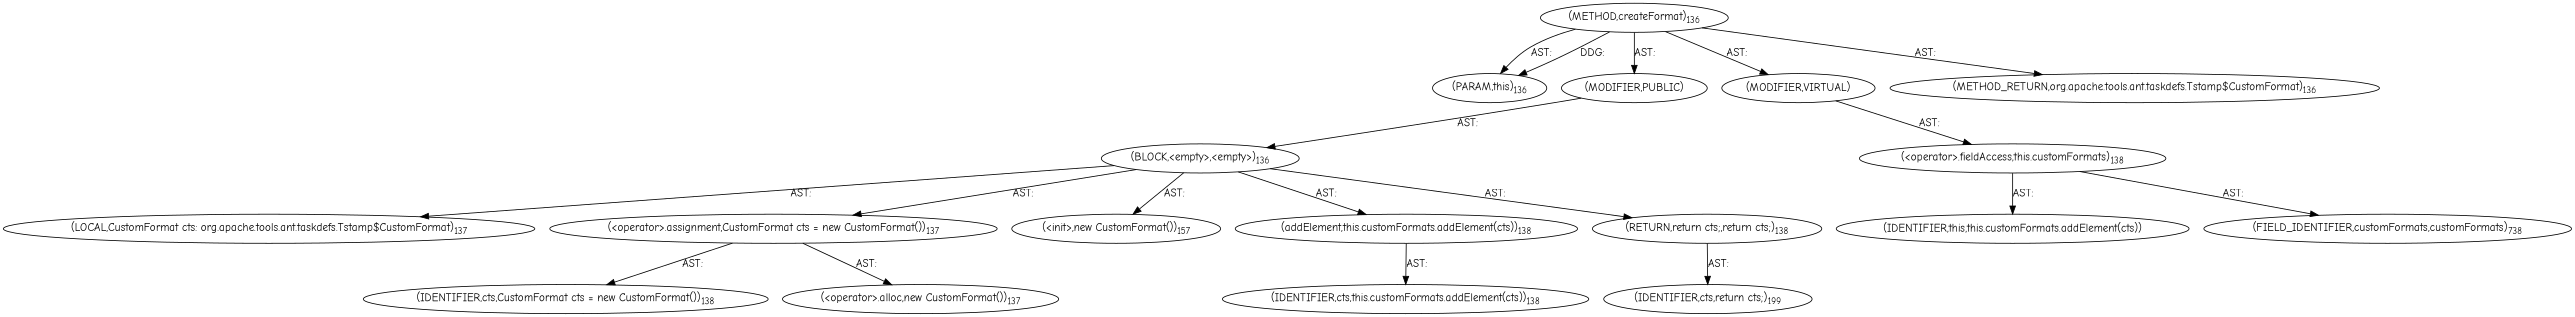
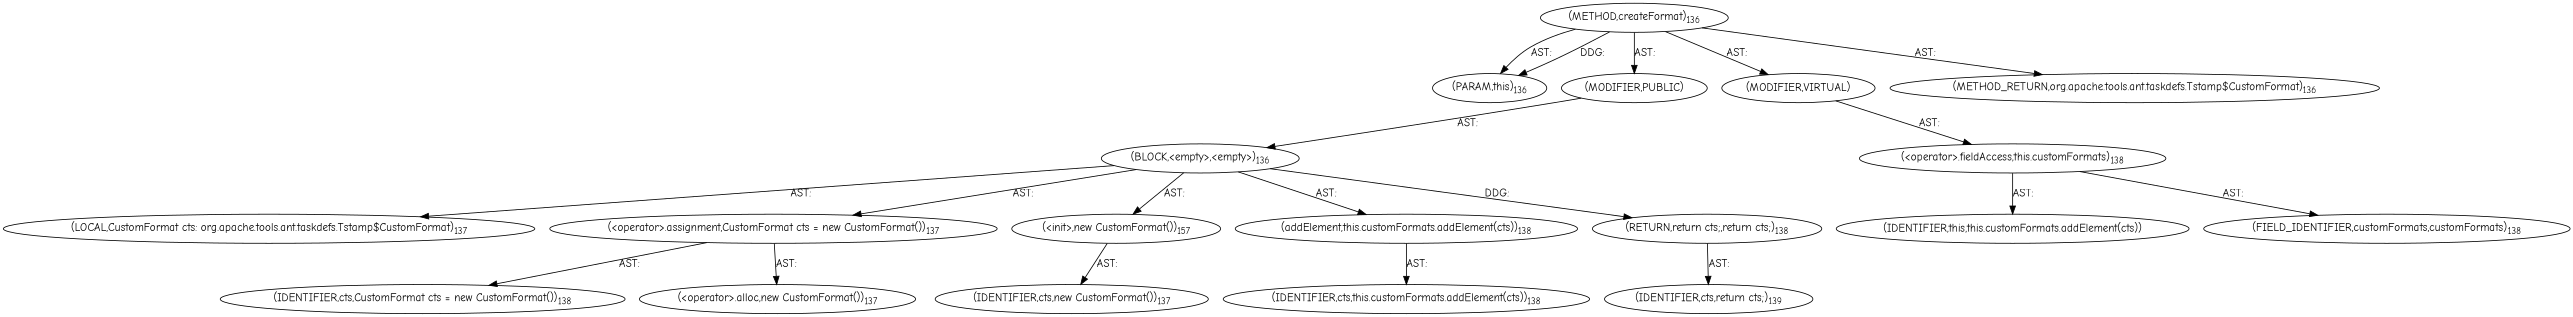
edge "(BLOCK,<empty>,<empty>)" -> "(RETURN,return cts;,return cts;)": label "AST: " -> "DDG: "
node "(FIELD_IDENTIFIER,customFormats,customFormats)": text "738" -> "138"
node "(IDENTIFIER,cts,return cts;)": text "199" -> "139"
node "(IDENTIFIER,cts,new CustomFormat())": added
